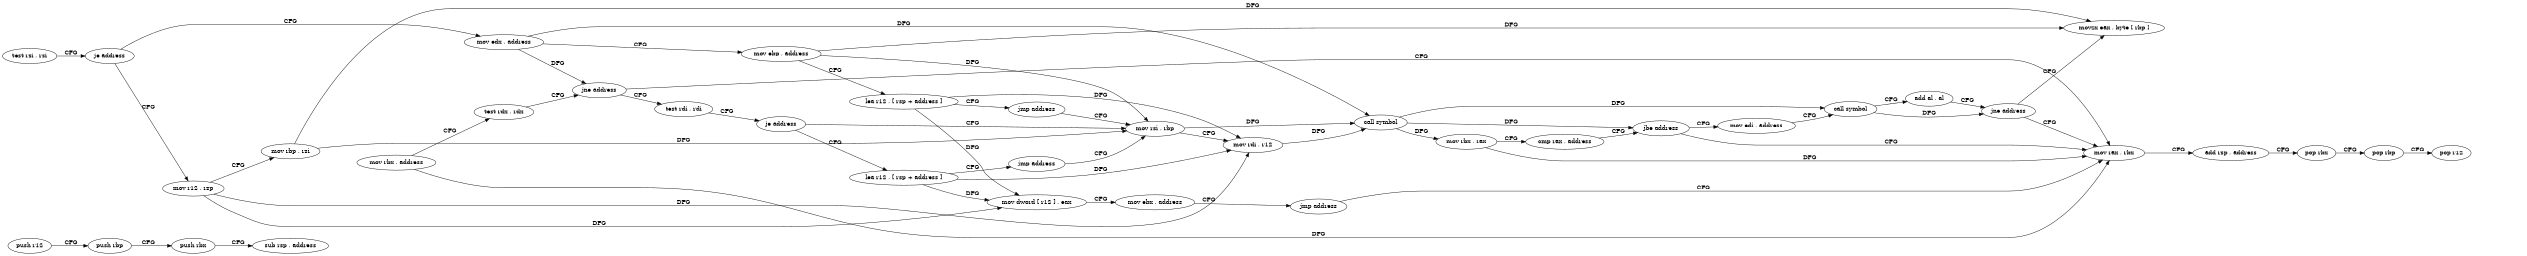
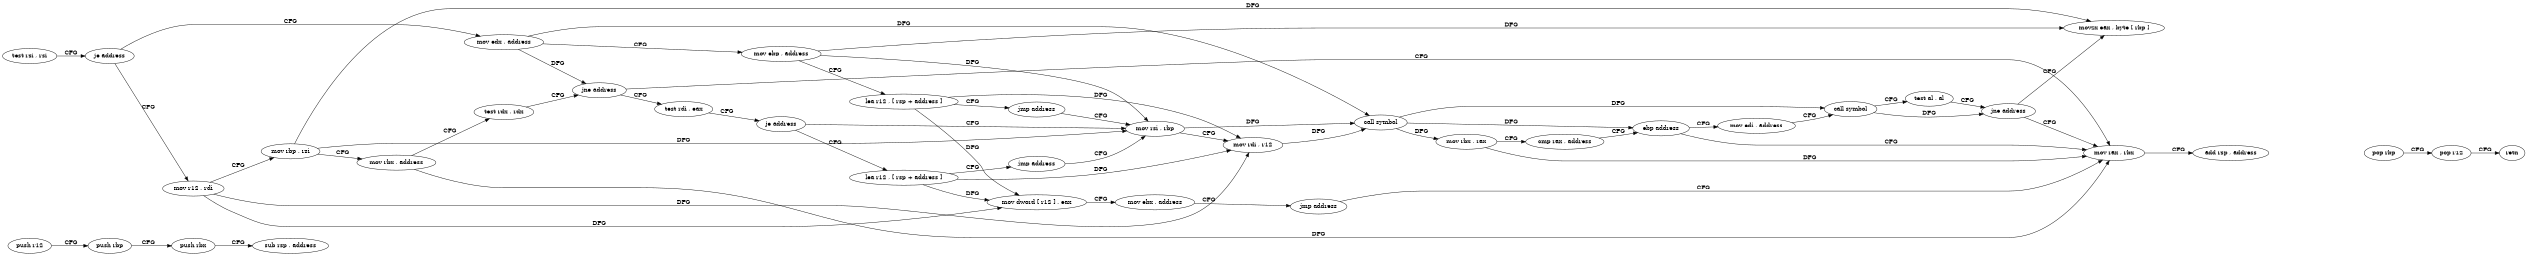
node "add al , al": label "add al , al" -> "test al , al"
node "test rdi , rdi": label "test rdi , rdi" -> "test rdi , eax"
node "jbe address": label "jbe address" -> "ebp address"
node "pop rbx": removed
node "retn": added
edge "mov rbp , rsi" -> "mov rbx , address": added, label "CFG"
node "mov r12 , rsp": label "mov r12 , rsp" -> "mov r12 , rdi"
